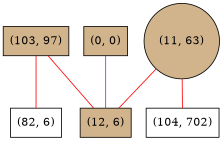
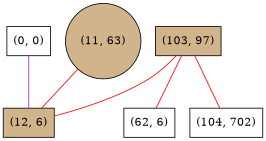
node "(0, 0)": fillcolor tan -> white
edge "(11, 63)" -- "(104, 702)": now "(103, 97)" -- "(104, 702)"
node "(82, 6)": label "(82, 6)" -> "(62, 6)"
